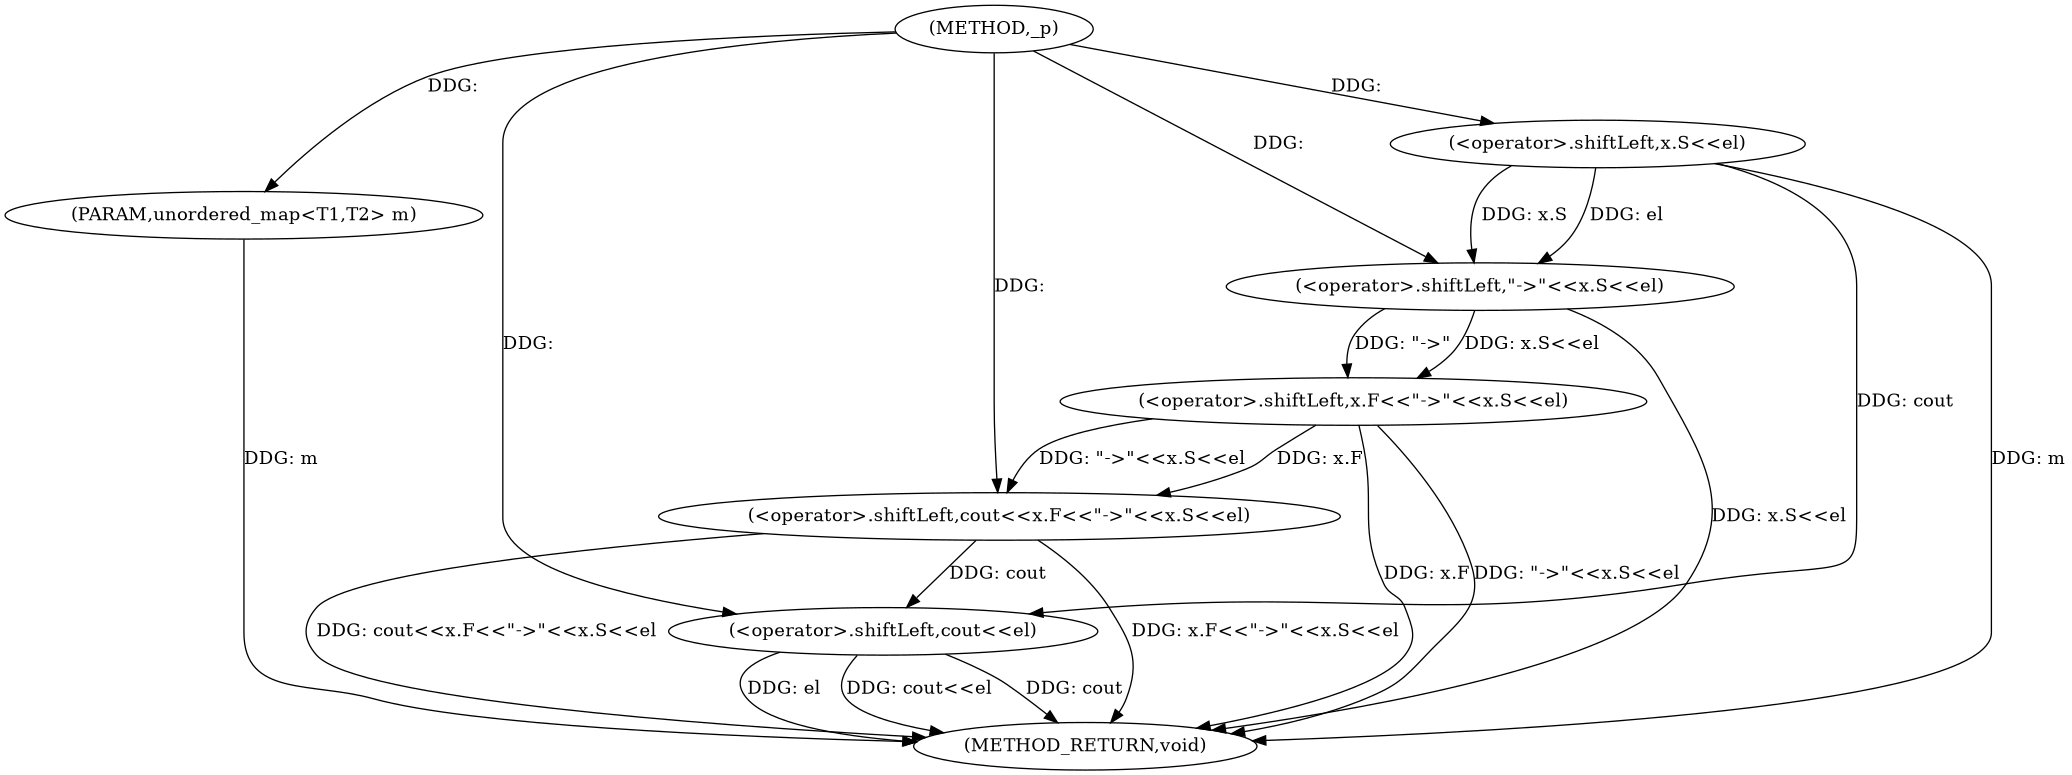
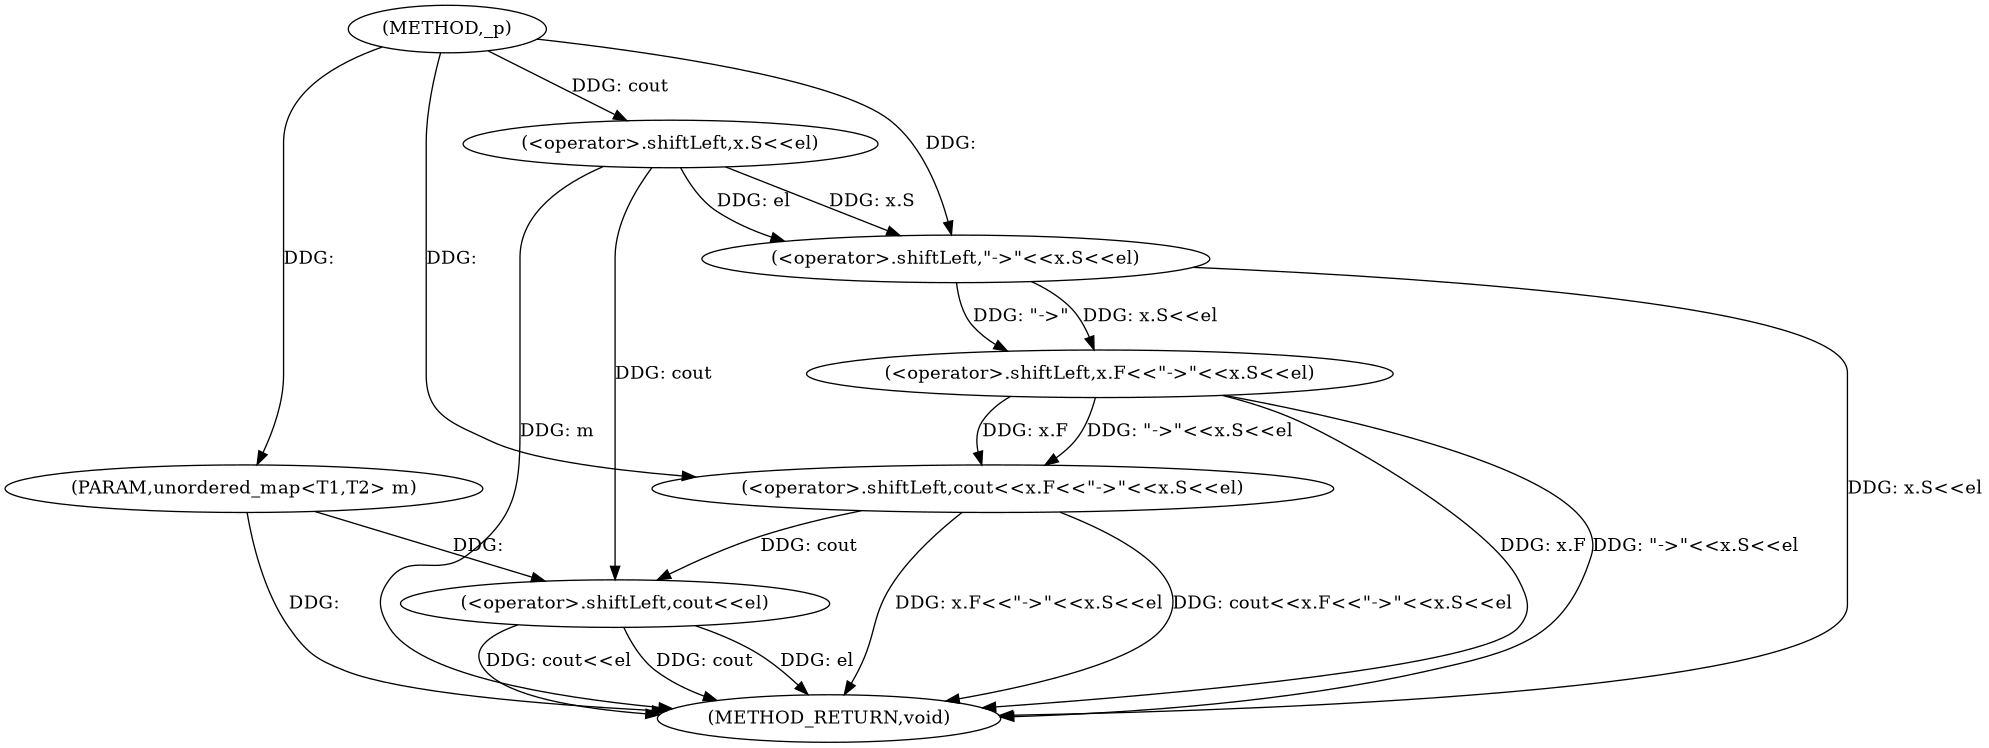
edge "(METHOD,_p)" -> "(<operator>.shiftLeft,x.S<<el)": label "DDG: " -> "DDG: cout"
edge "(METHOD,_p)" -> "(<operator>.shiftLeft,cout<<el)": now "(PARAM,unordered_map<T1,T2> m)" -> "(<operator>.shiftLeft,cout<<el)"
edge "(PARAM,unordered_map<T1,T2> m)" -> "(METHOD_RETURN,void)": label "DDG: m" -> "DDG: "
